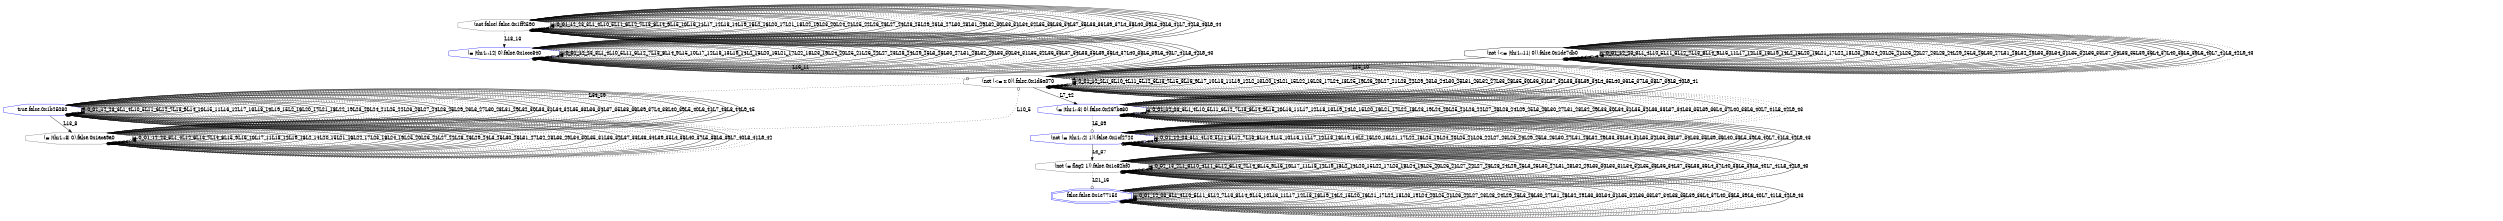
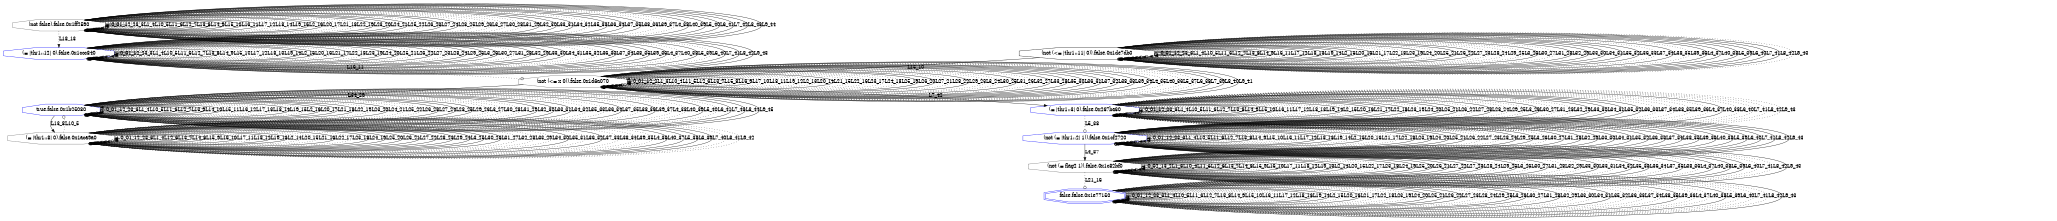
edge "(not (<= x 0)),false,0x1d6a070" -> "true,false,0x1b25080": style dotted -> solid
edge "(= |thr1::3| 0),false,0x267ba60" -> "(not (= |thr1::2| 1)),false,0x1cf2720": label "L5_39" -> "L5_38"
edge "(= |thr1::8| 0),false,0x1aca9a0" -> "(not (<= x 0)),false,0x1d6a070": now "(= |thr1::8| 0),false,0x1aca9a0" -> "true,false,0x1b25080"
